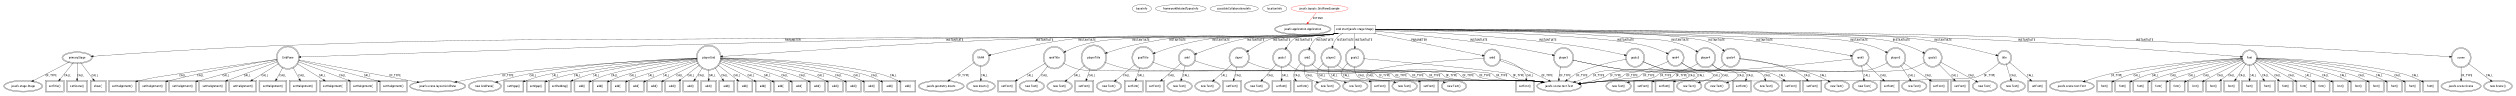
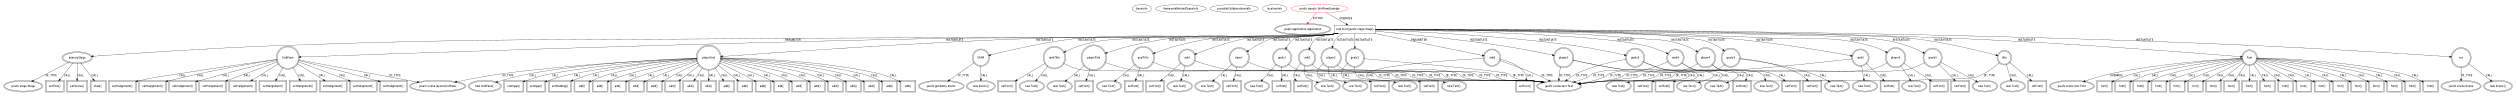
edge "javafx.layouts.GridPaneExample" -> "void start(javafx.stage.Stage)": added, label "OVERRIDE"
node "scene": label "scene" -> "text"
edge "Font" -> "javafx.scene.text.Font": label "OF_TYPE" -> "OVERRIDE"
